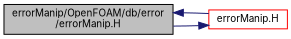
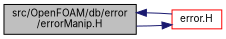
node "errorManip/OpenFOAM/db/error /errorManip.H": label "errorManip/OpenFOAM/db/error /errorManip.H" -> "src/OpenFOAM/db/error /errorManip.H"
node "errorManip.H": label "errorManip.H" -> "error.H"
